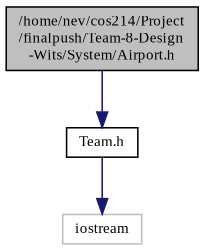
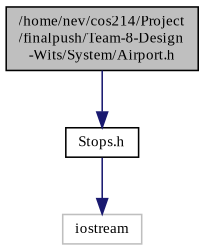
node "Team.h": label "Team.h" -> "Stops.h"
